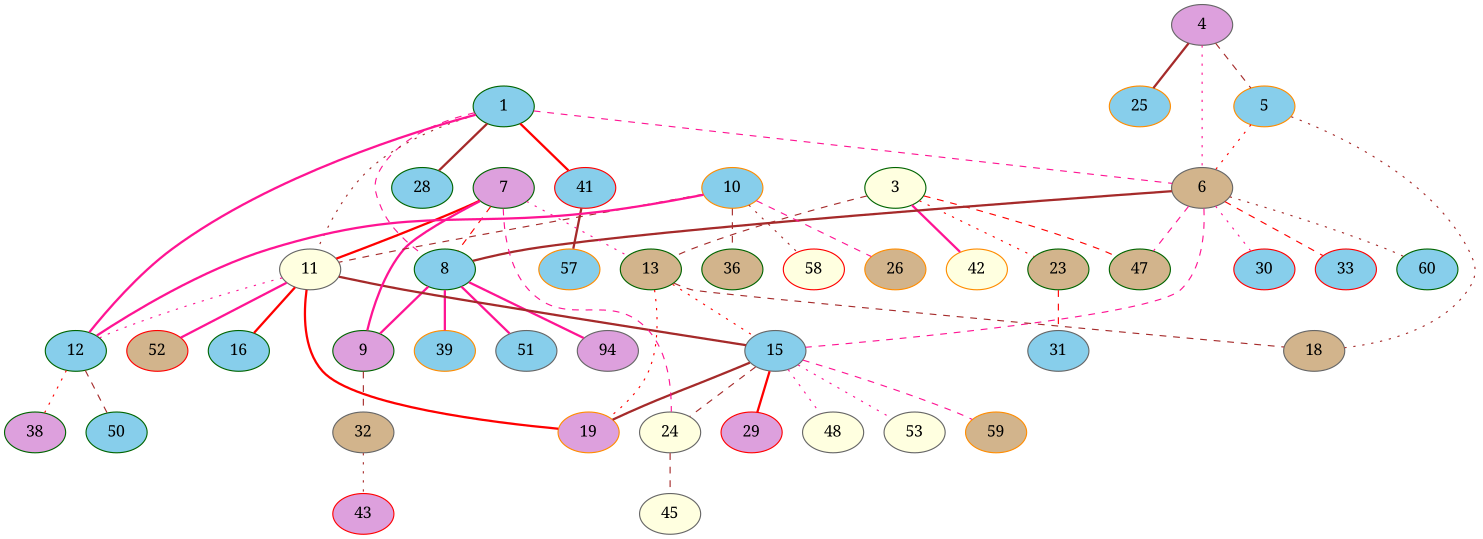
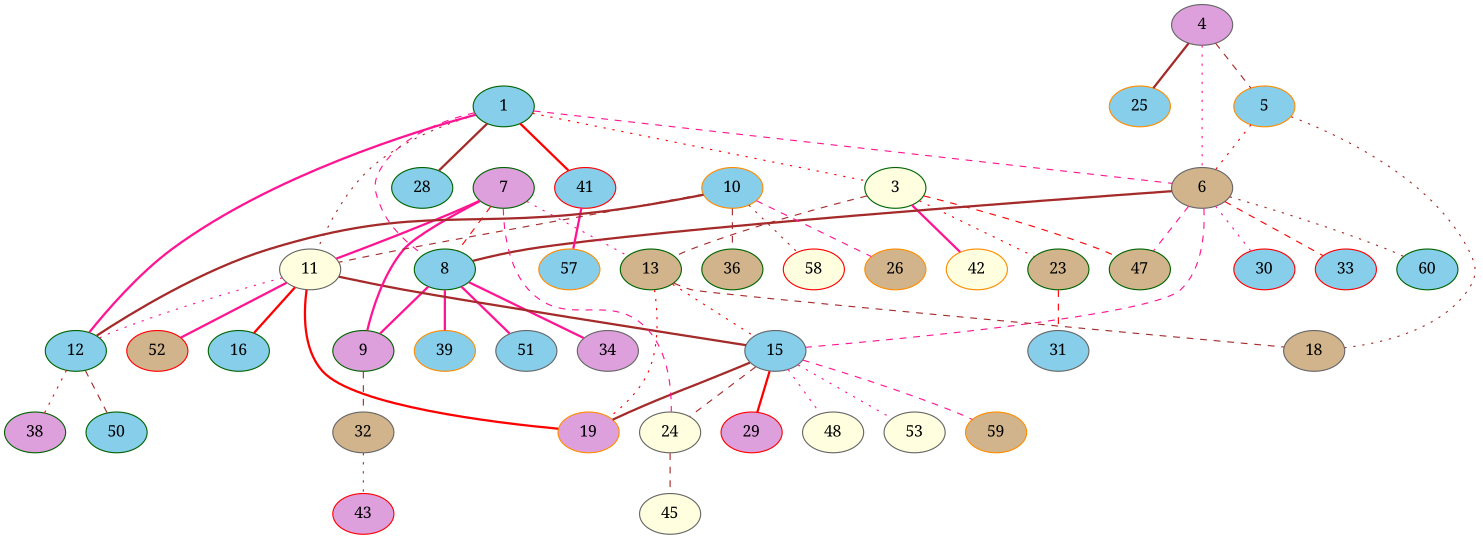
edge "1" -- "3": added
edge "10" -- "12": color deeppink -> brown
edge "41" -- "57": color brown -> deeppink
edge "7" -- "11": color red -> deeppink
node "94": label "94" -> "34"
